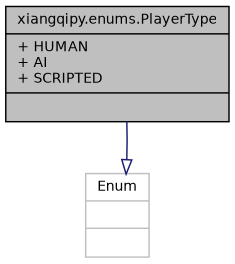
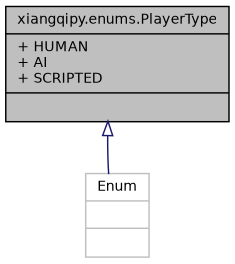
edge "xiangqipy.enums.PlayerType" -> "Enum": reversed
